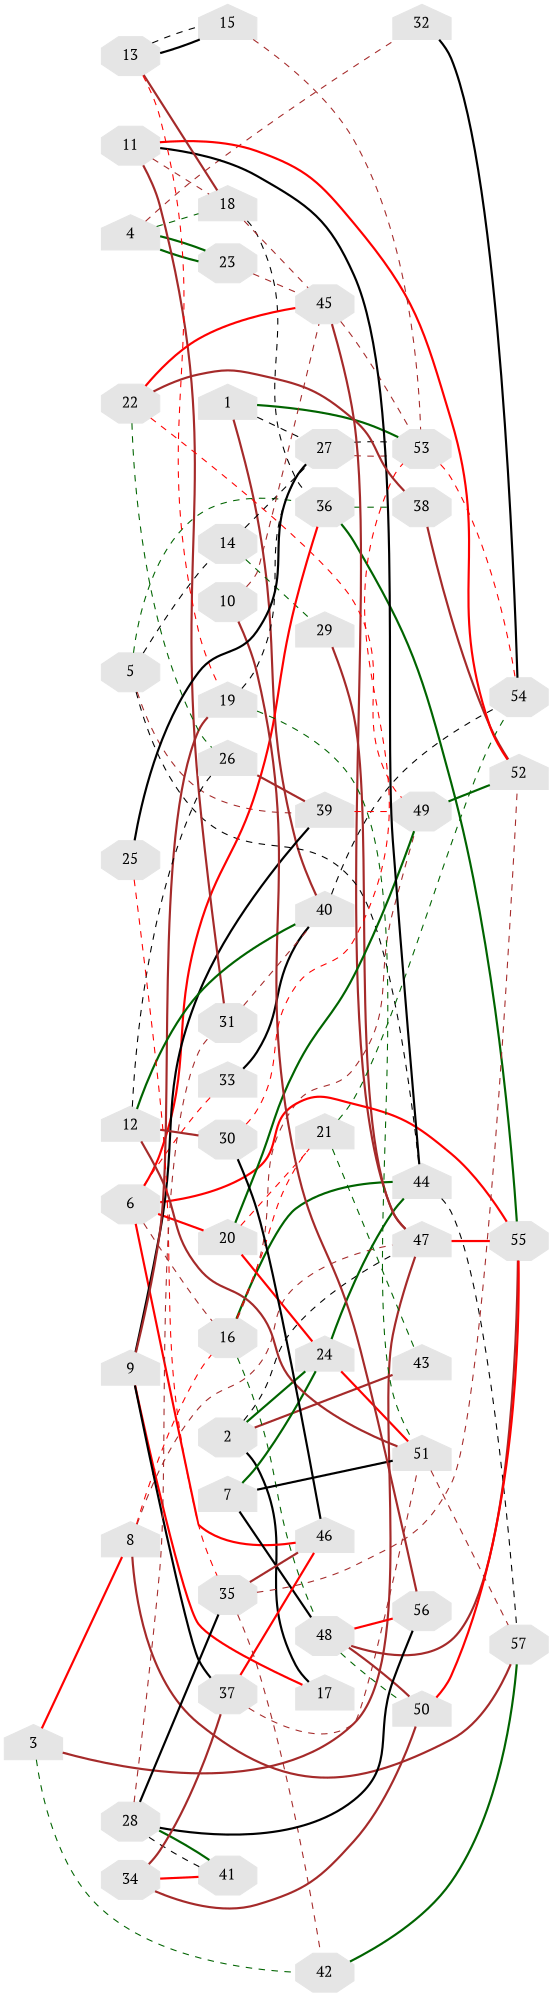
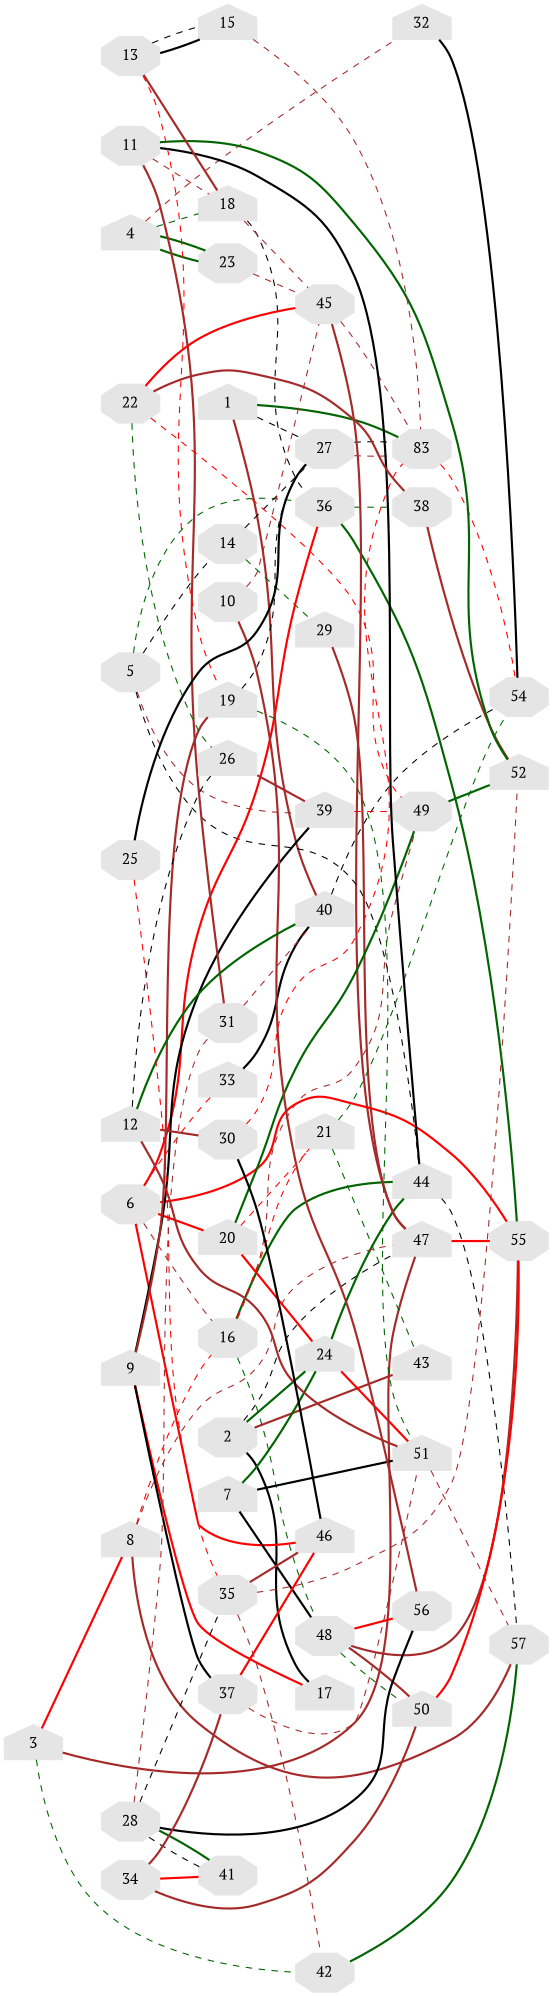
edge "11" -- "52": color red -> darkgreen
node "53": label "53" -> "83"
edge "35" -- "28": style bold -> dashed
